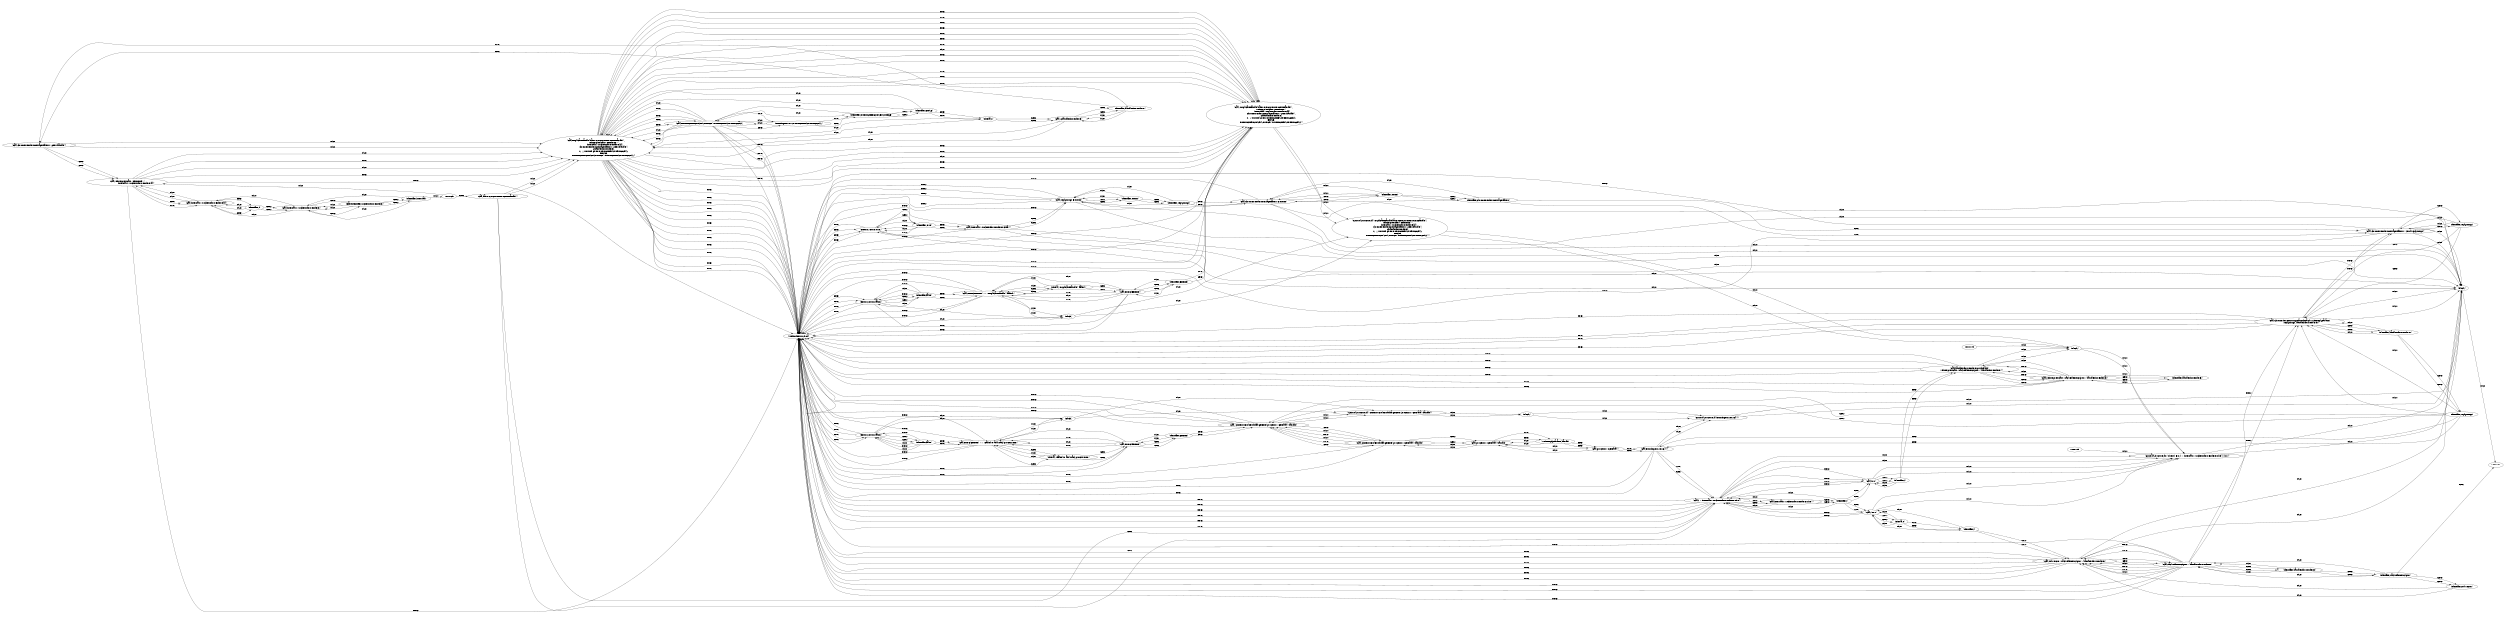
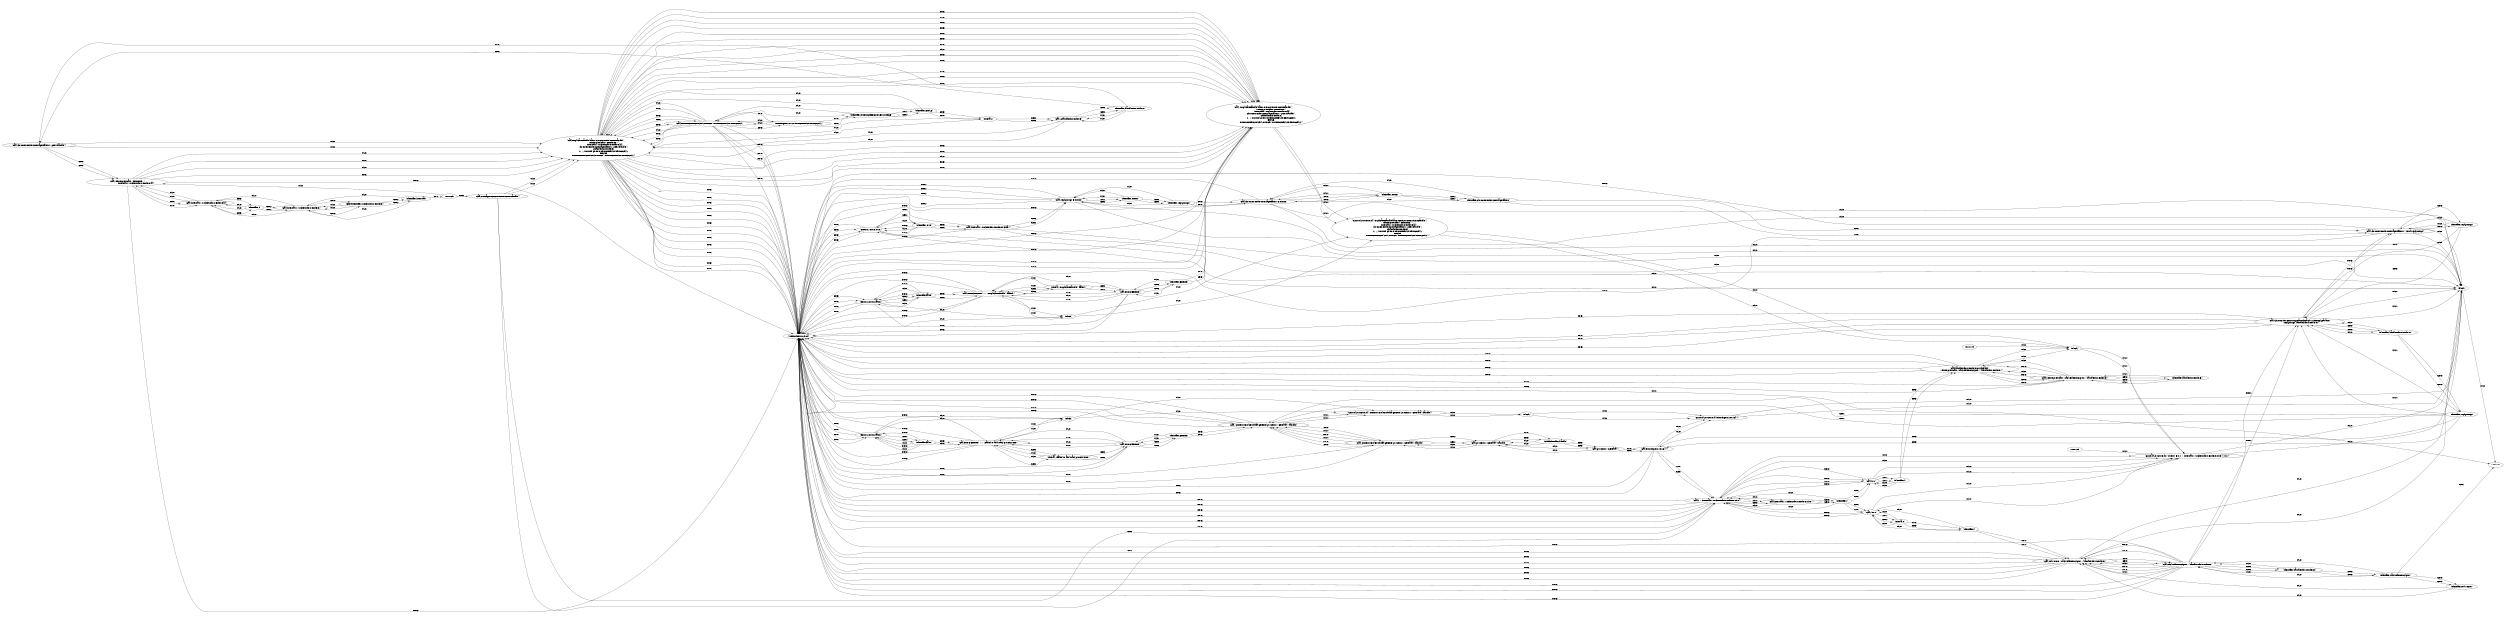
edge "(Identifier,internal_)" -> "1000125": label "AST: " -> "CFG: "
node "(Call,base::GetCurrentProcessHandle())": label "(Call,base::GetCurrentProcessHandle())" -> "(Call,message::GetCurrentProcessHandle())"
edge "(MethodReturn,bool)" -> "1000101": added, label "AST:"
node "(WriteReplyParams,handle)": label "(WriteReplyParams,handle)" -> "(FieldIdentifier,handle)"
